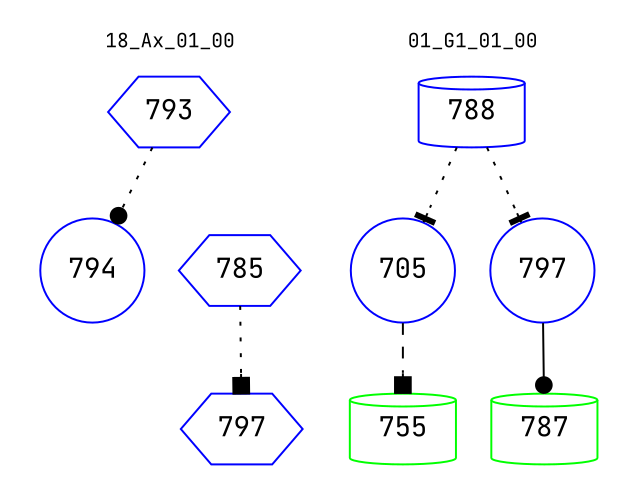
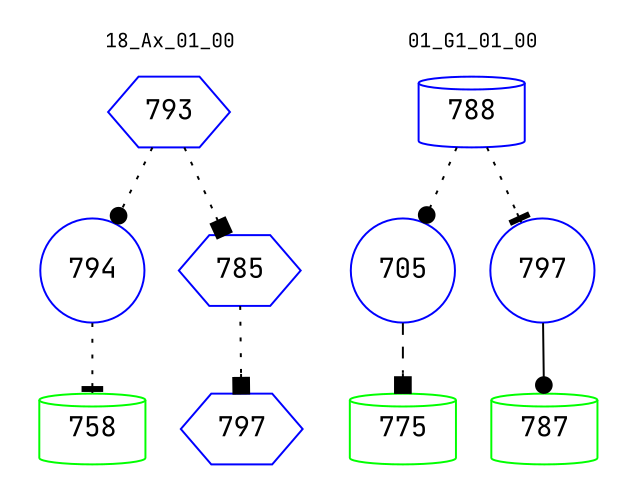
edge "788" -> "705": arrowhead tee -> dot
edge "793" -> "785": added
node "758": added
node "755": label "755" -> "775"
